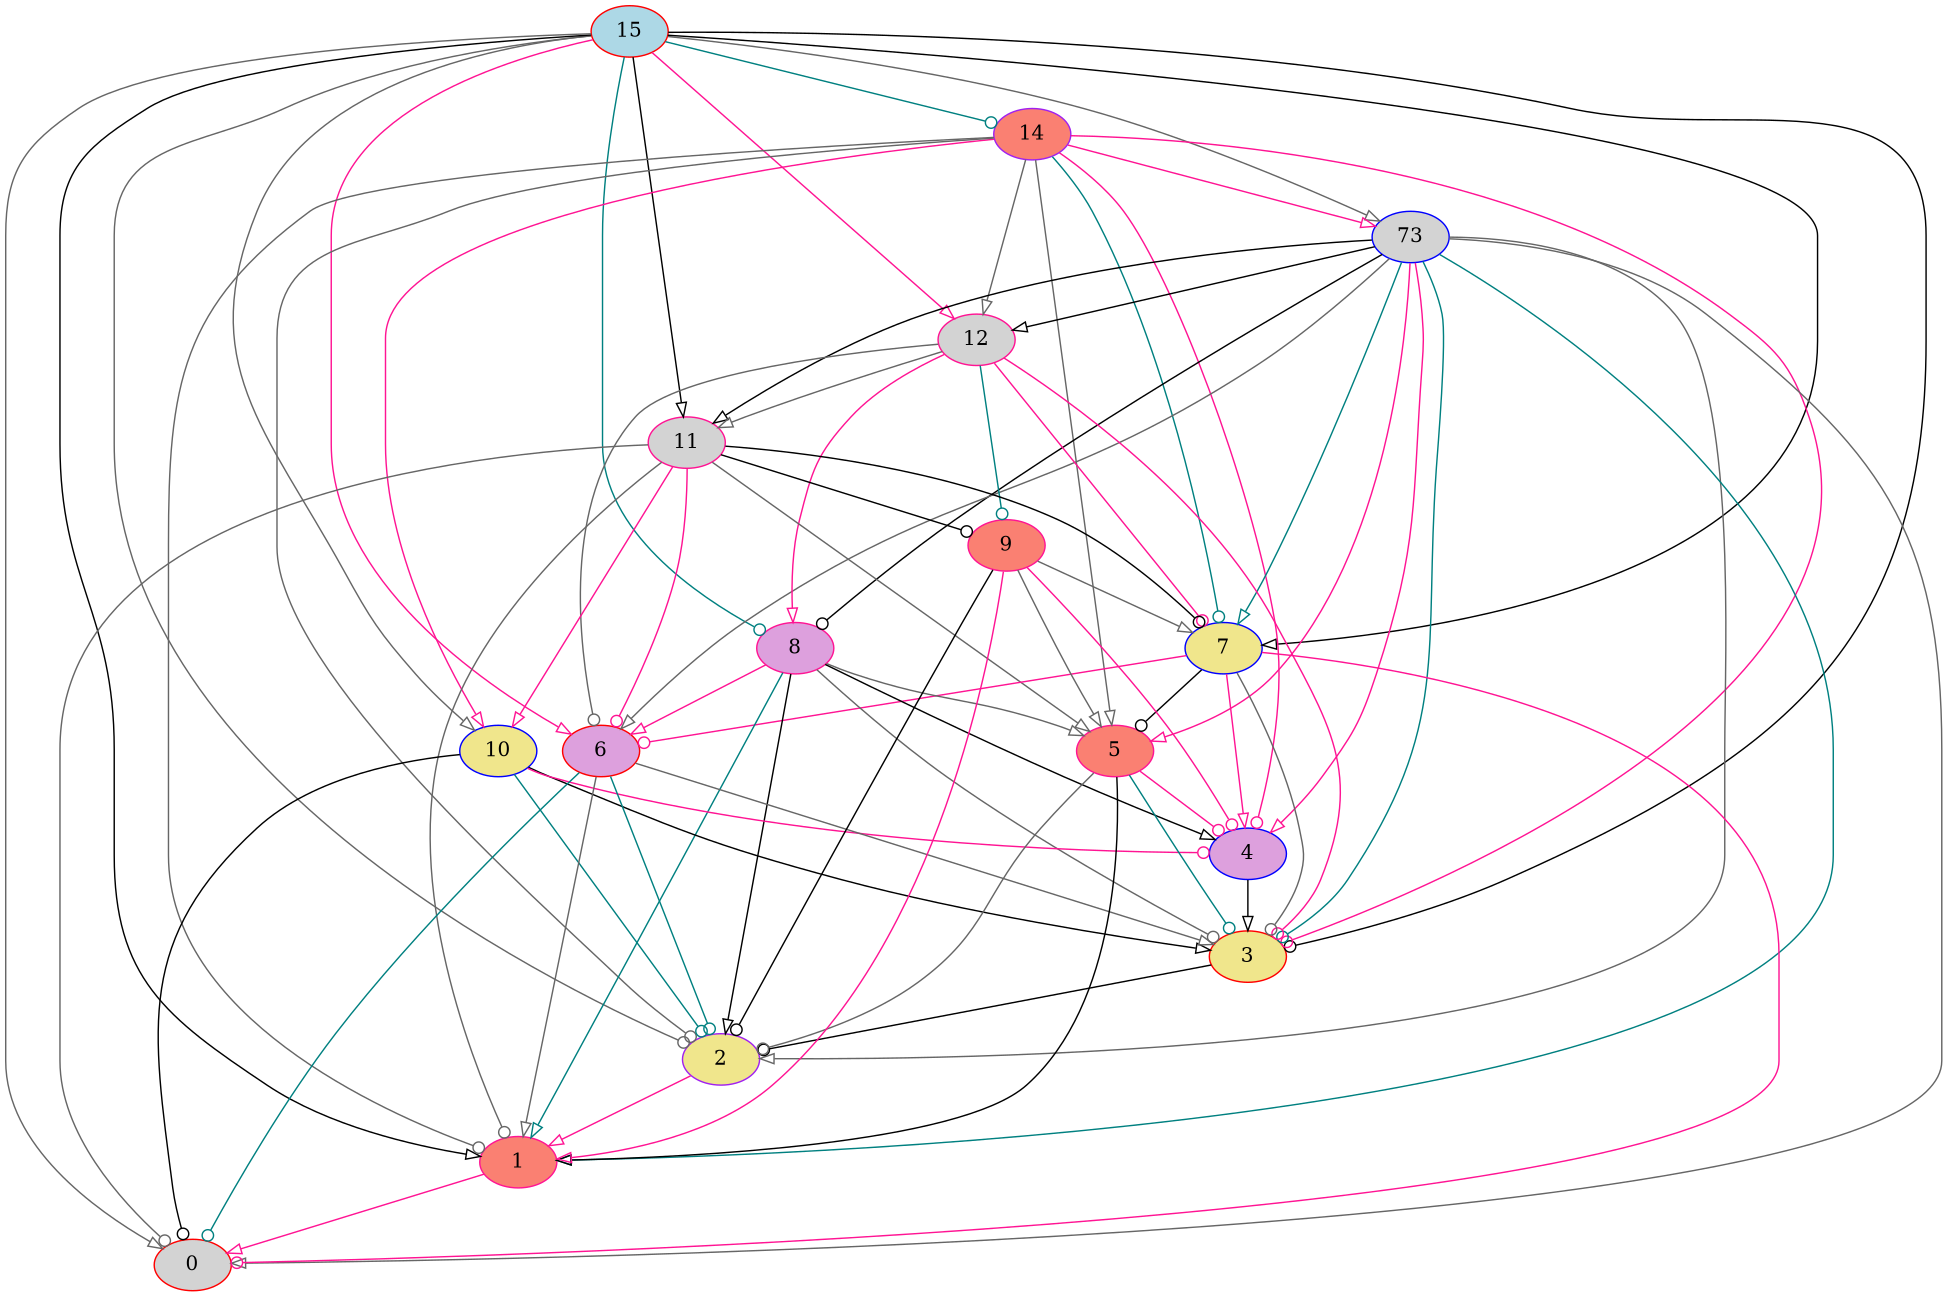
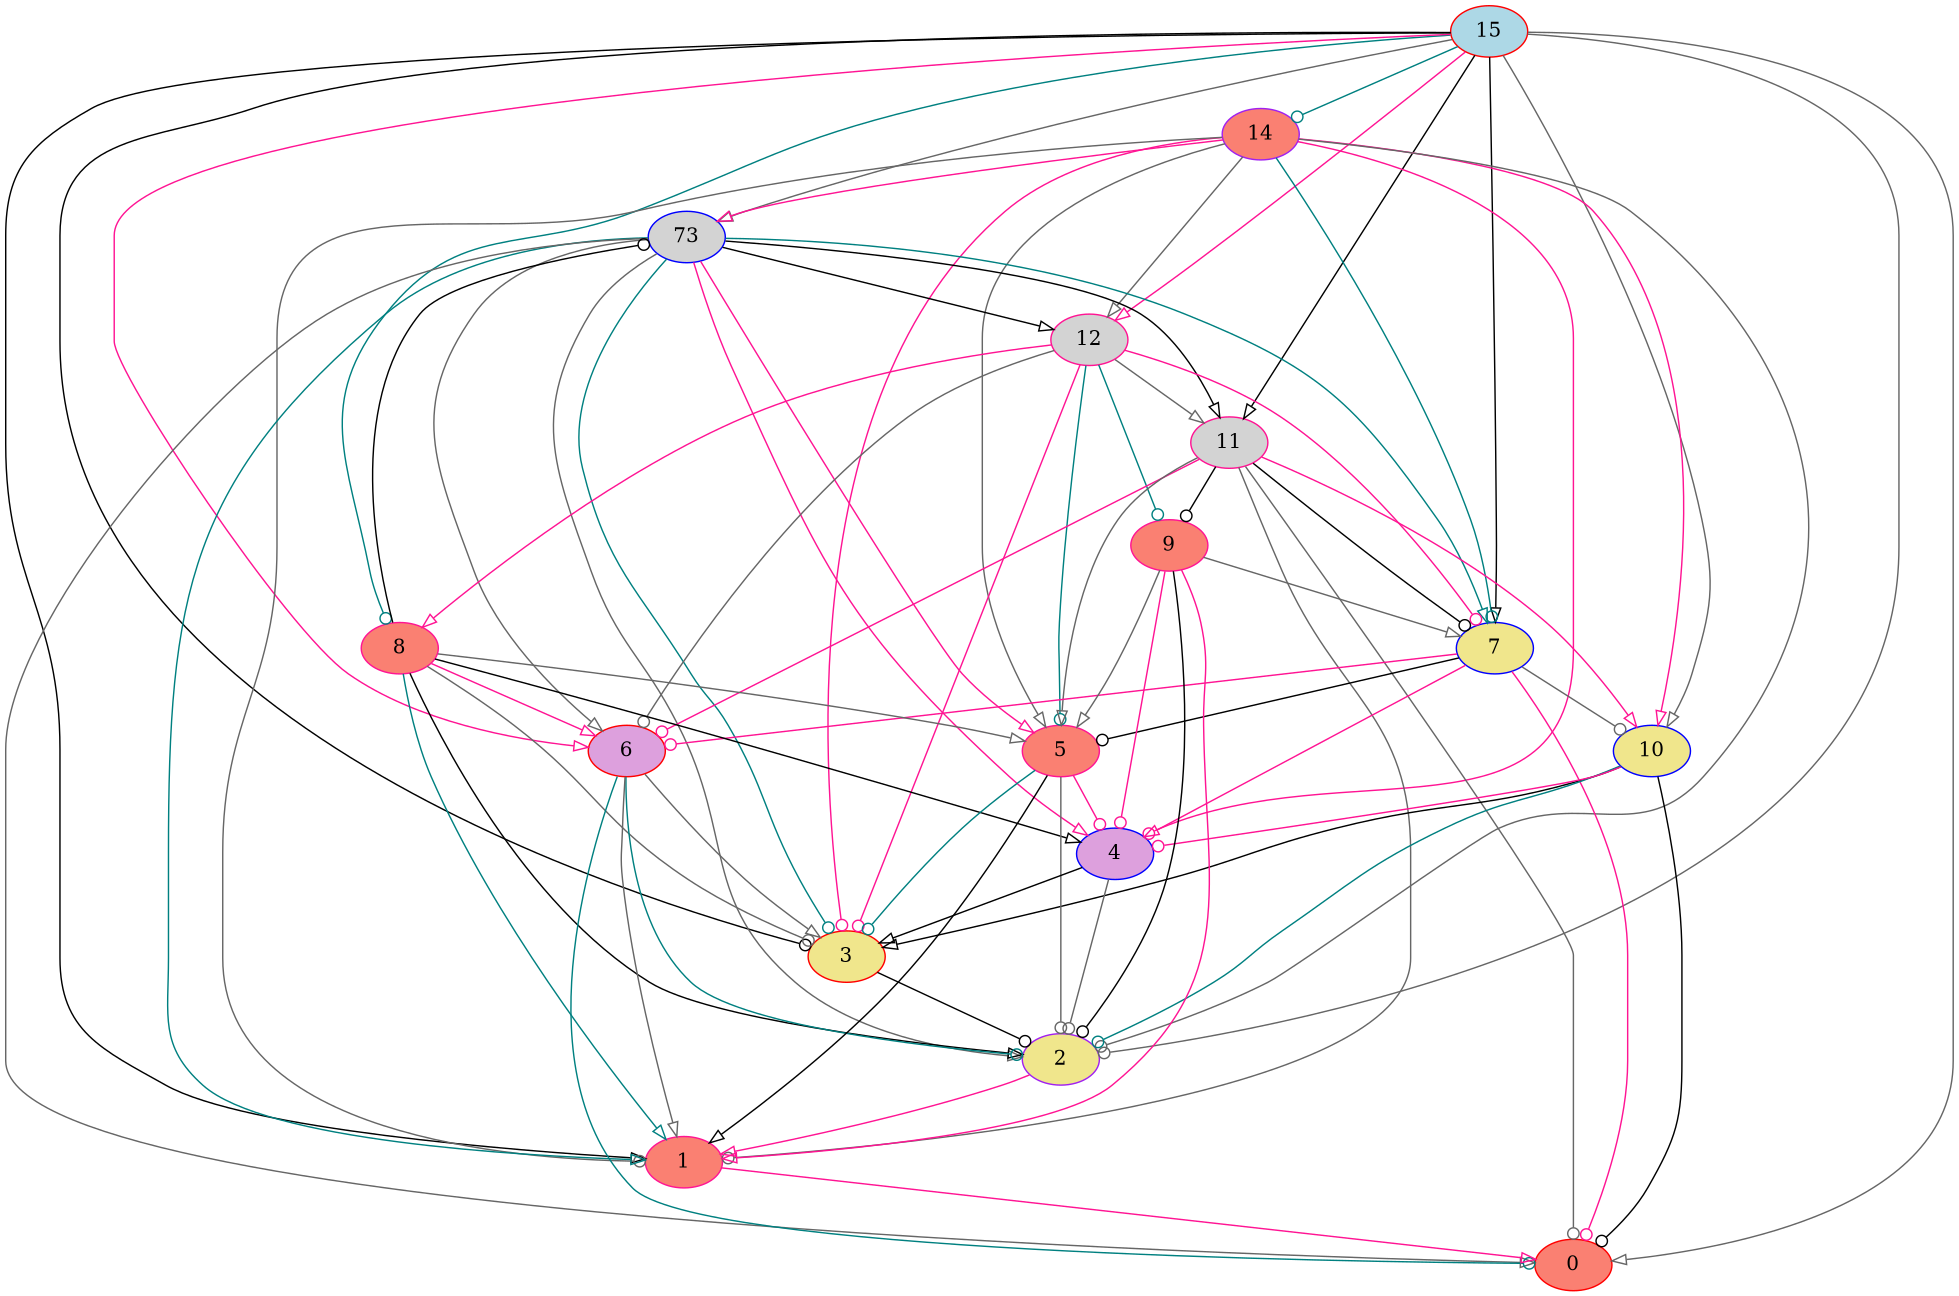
edge "73" -> "8": reversed
edge "12" -> "5": added
node "8": fillcolor plum -> salmon
edge "7" -> "3": now "7" -> "10"
edge "4" -> "2": added
node "0": fillcolor lightgrey -> salmon
